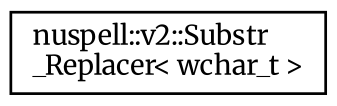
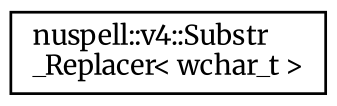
node "nuspell::v2::Substr _Replacer< wchar_t >": label "nuspell::v2::Substr _Replacer< wchar_t >" -> "nuspell::v4::Substr _Replacer< wchar_t >"
